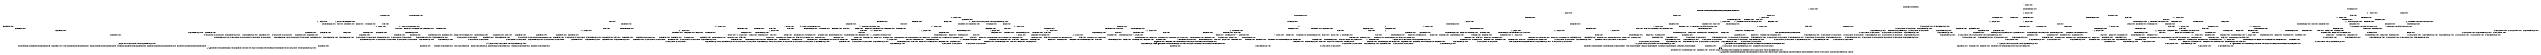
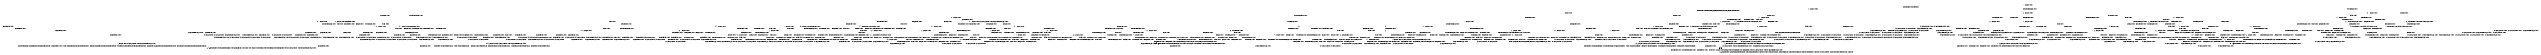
edge "s73" -> "s82": now "s65" -> "s82"
edge "s56" -> "s17": removed, label "ECDH_CLIENT_HELLO / TIMEOUT"
